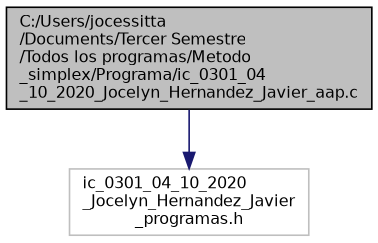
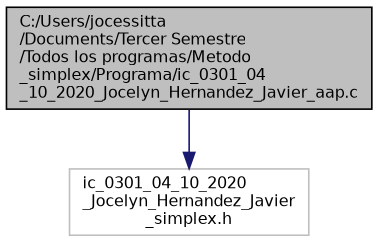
node "ic_0301_04_10_2020 _Jocelyn_Hernandez_Javier _programas.h": label "ic_0301_04_10_2020 _Jocelyn_Hernandez_Javier _programas.h" -> "ic_0301_04_10_2020 _Jocelyn_Hernandez_Javier _simplex.h"
